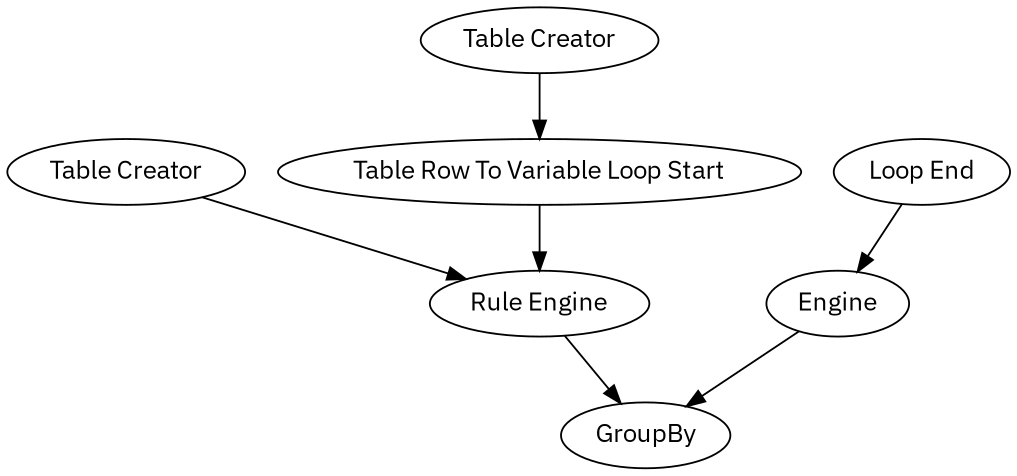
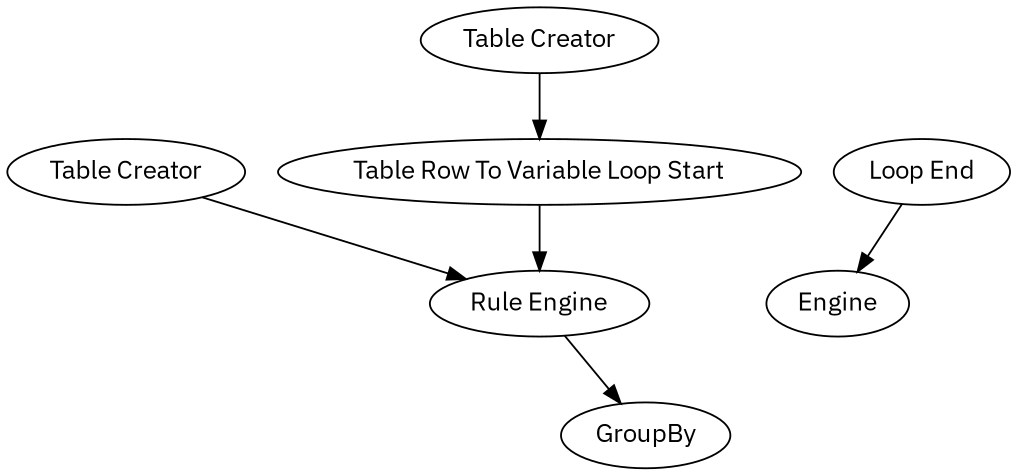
edge "Engine" -> "GroupBy": removed
